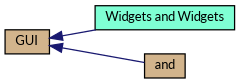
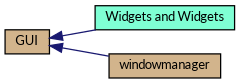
node "and": label "and" -> "windowmanager"
